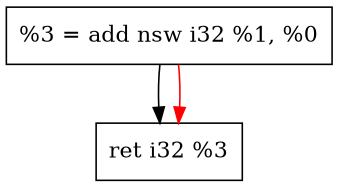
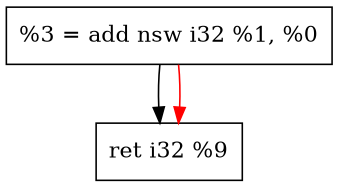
node "ret i32 %3": label "ret i32 %3" -> "ret i32 %9"
